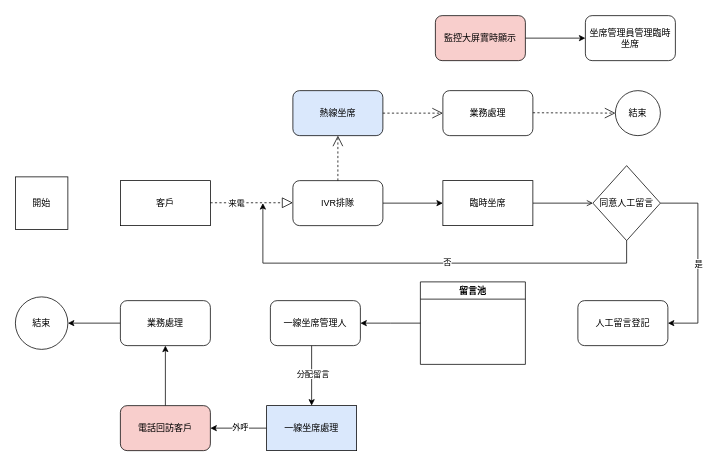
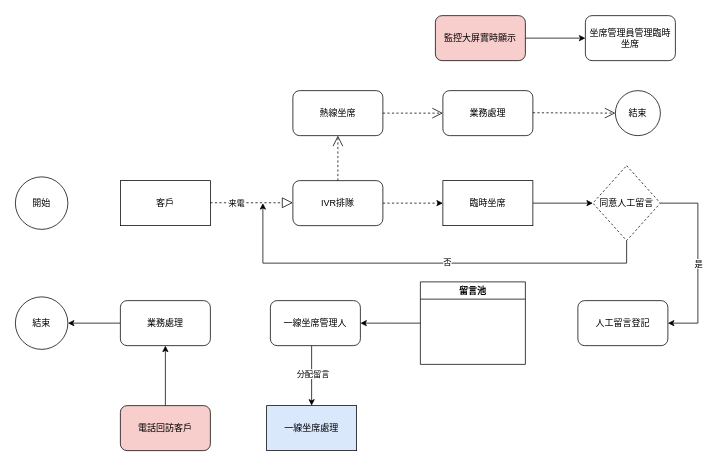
node "熱線坐席": fillcolor #dae8fc -> #ffffff
node "開始": shape rectangle -> ellipse
edge "IVR排隊" -> "臨時坐席": style solid -> dashed
edge "臨時坐席" -> "同意人工留言": arrowhead open -> classic
node "同意人工留言": style solid -> dashed
edge "一線坐席處理" -> "電話回訪客戶": removed, label "外呼"
